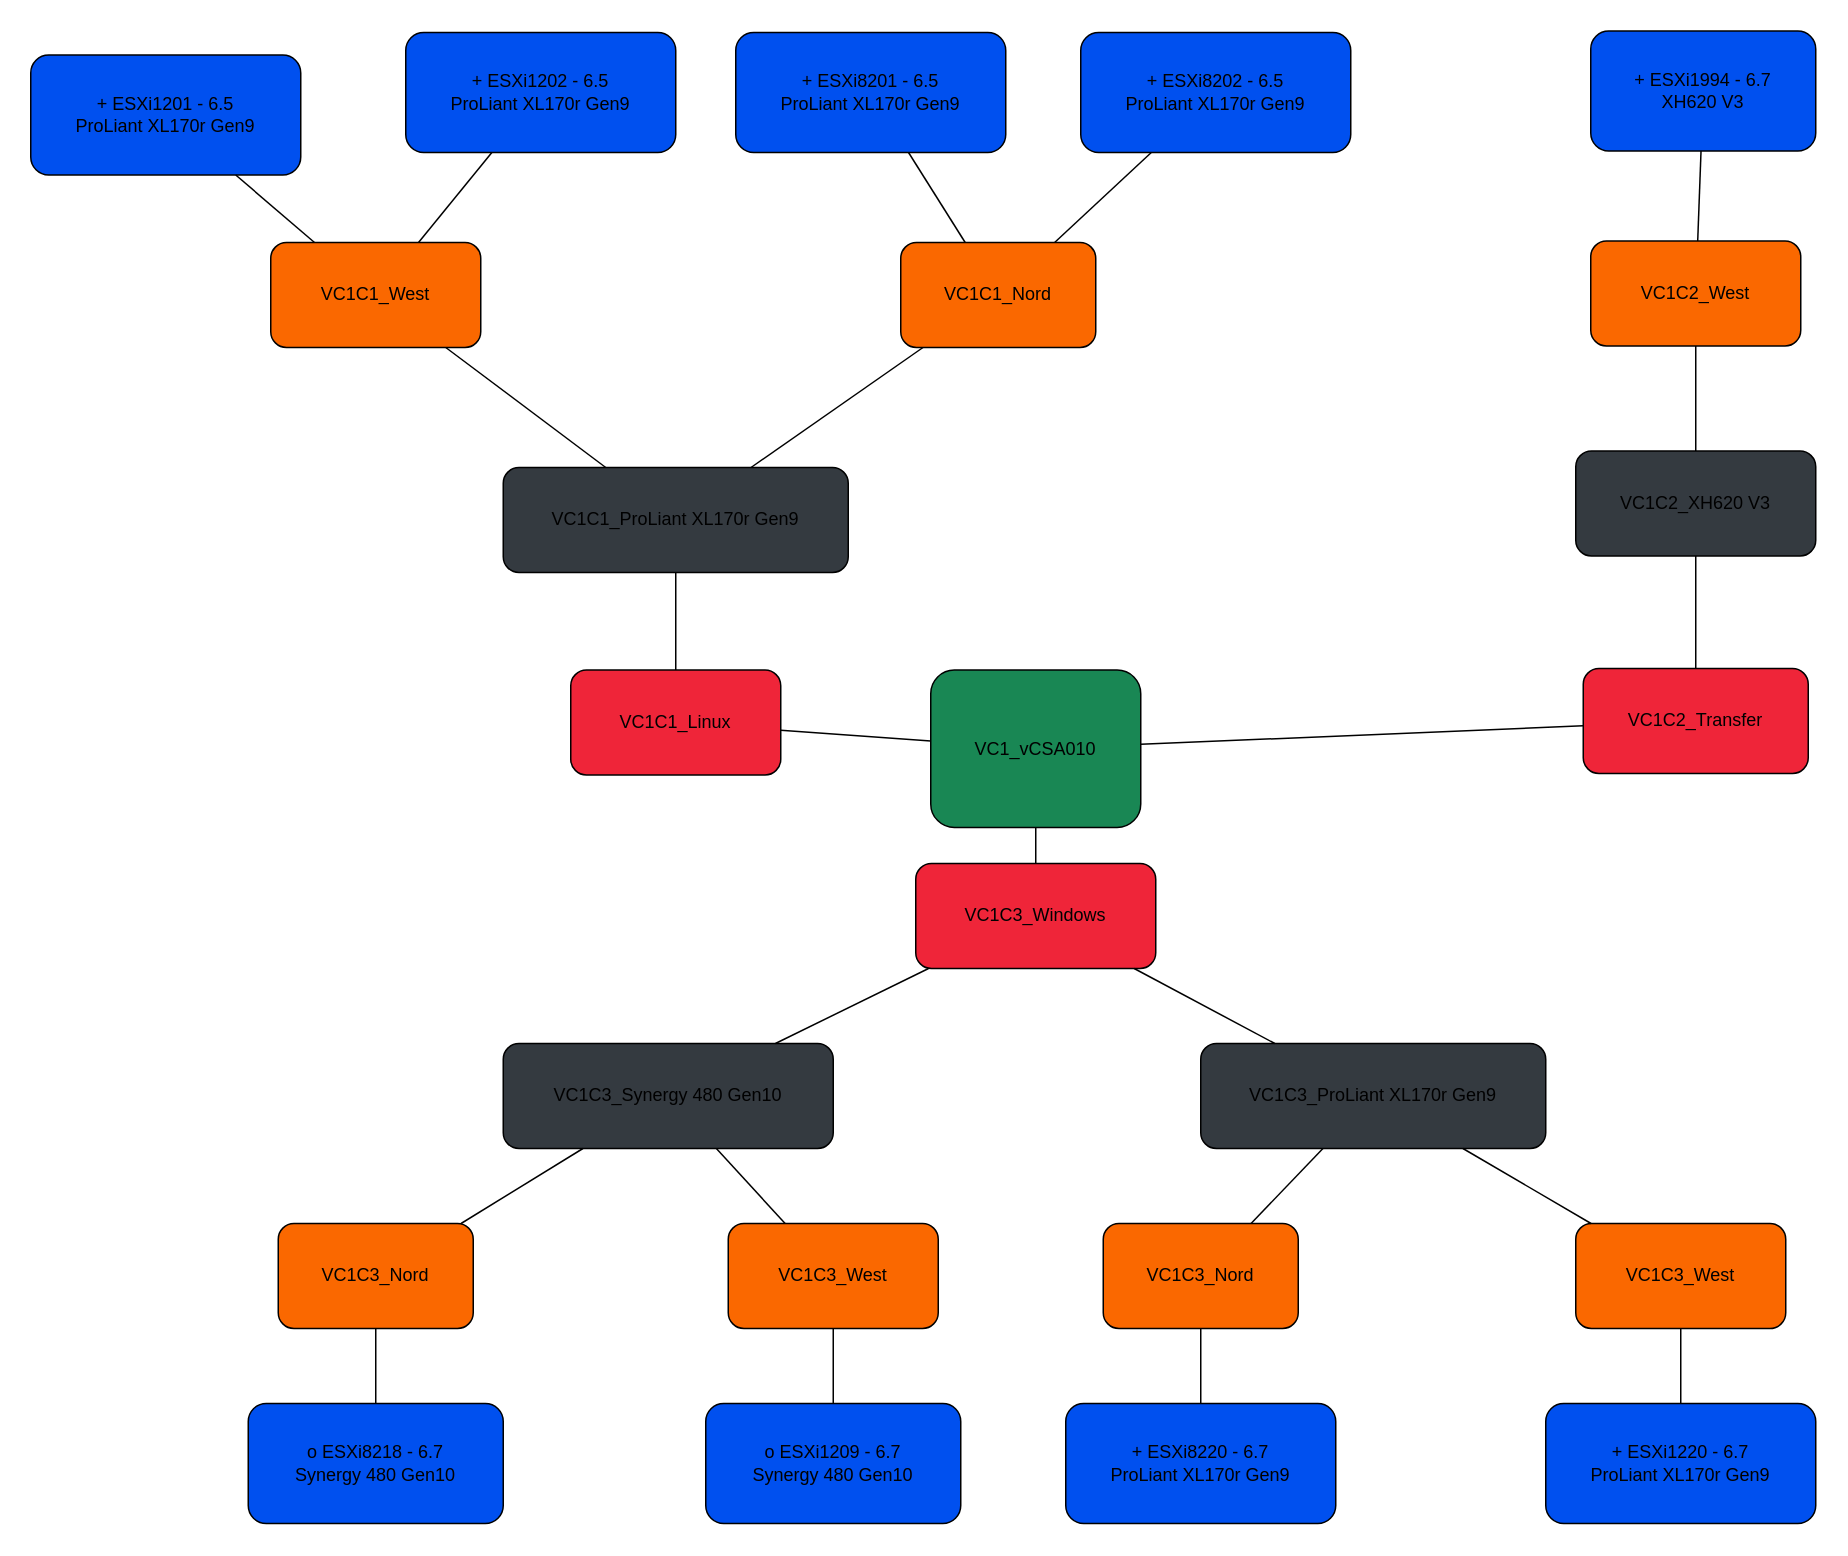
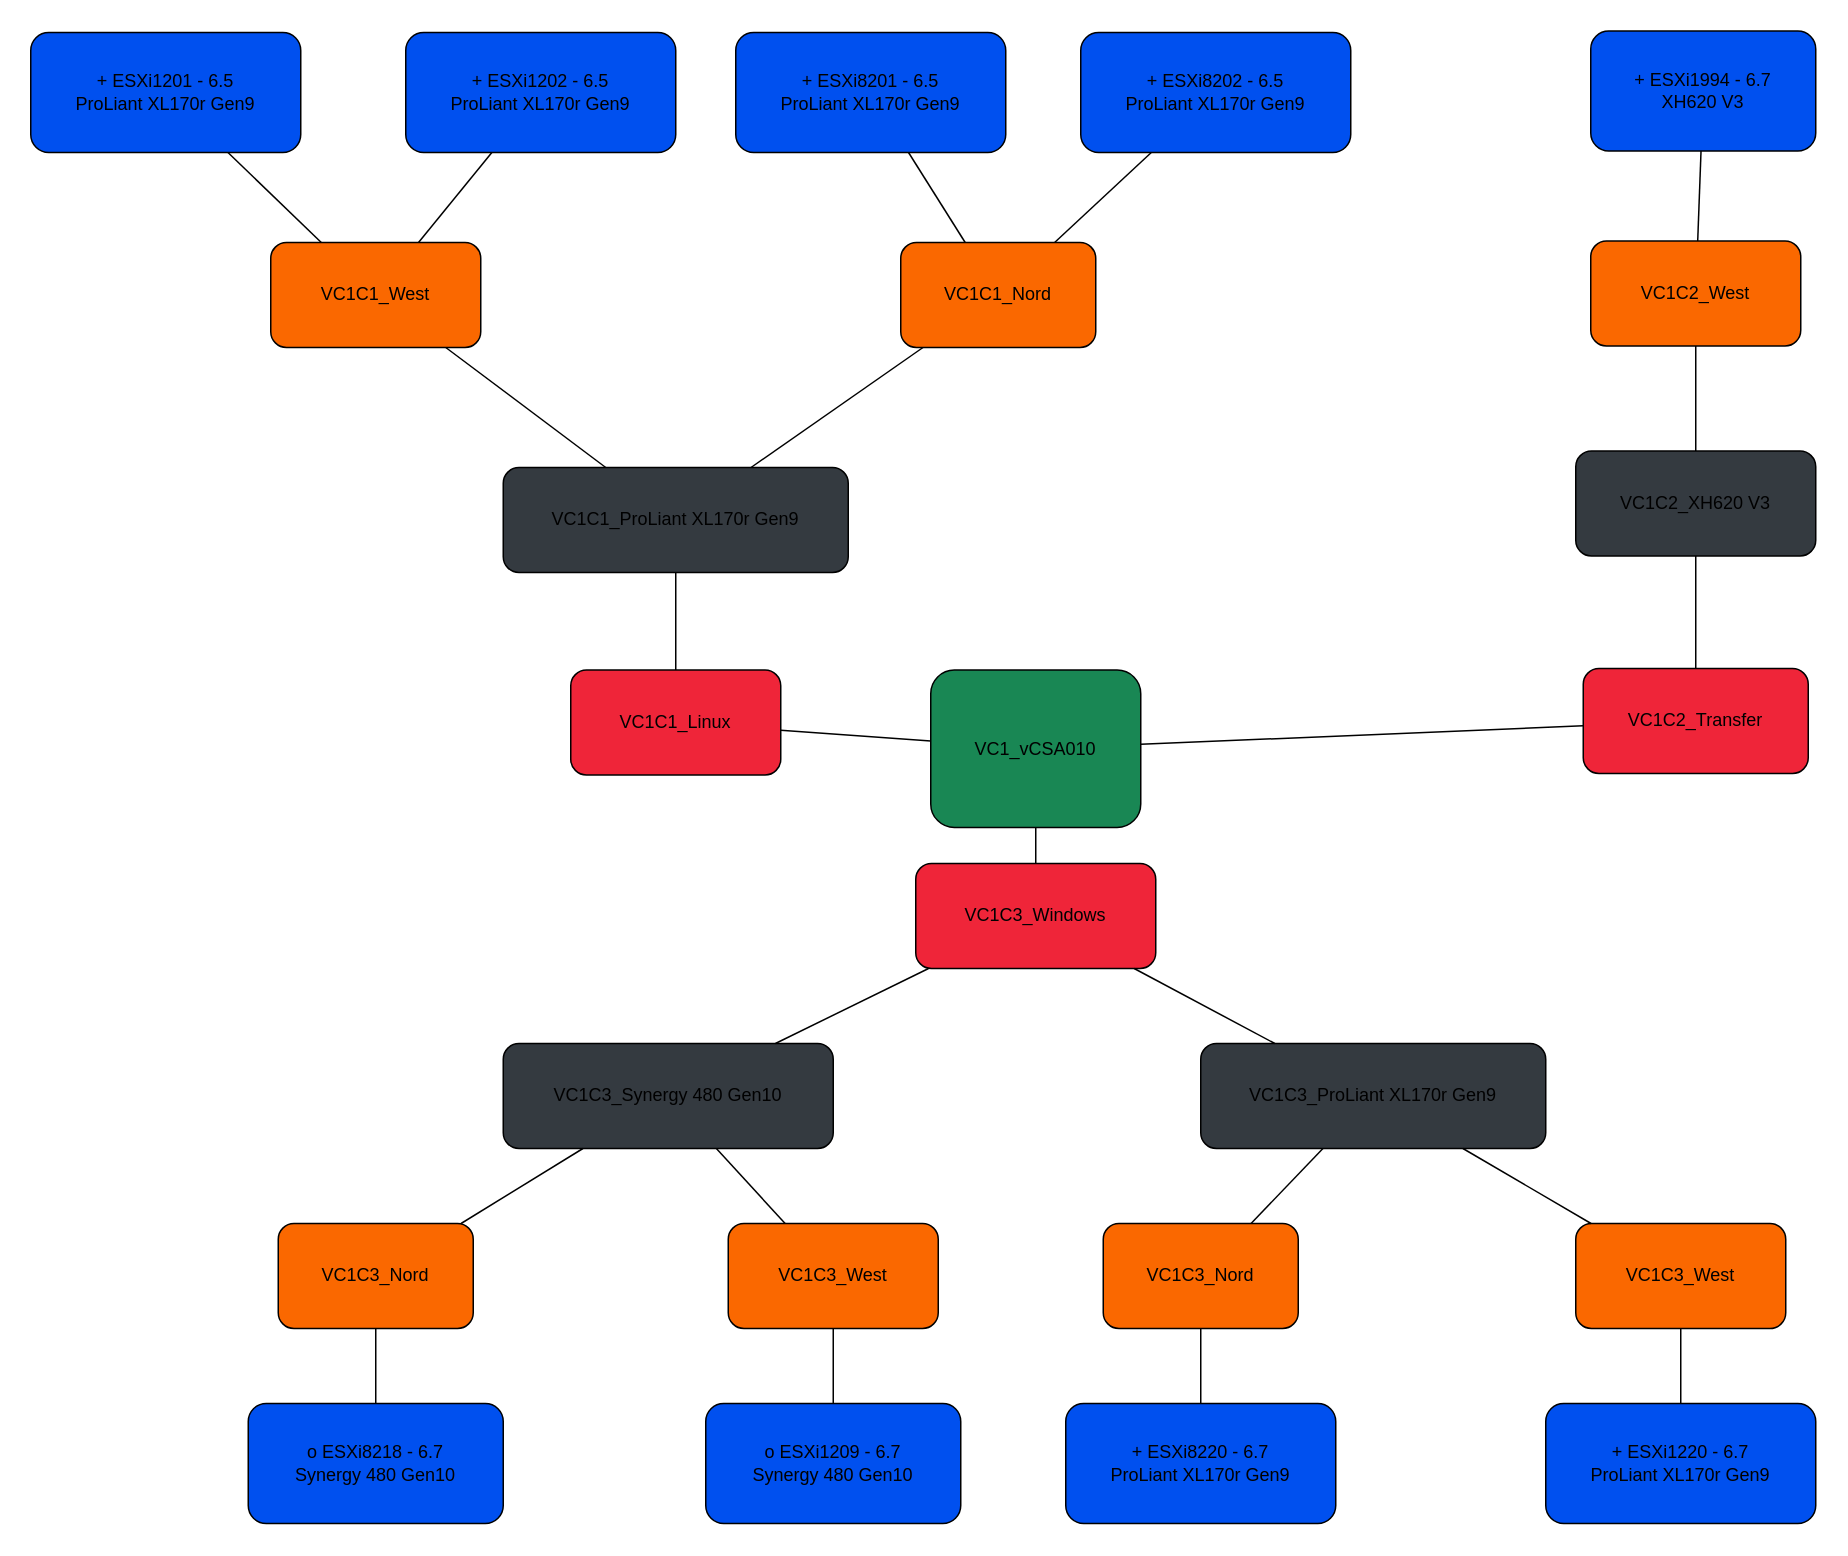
node "+ ESXi1201 - 6.5 ProLiant XL170r Gen9": moved (166, 115) -> (166, 92)
